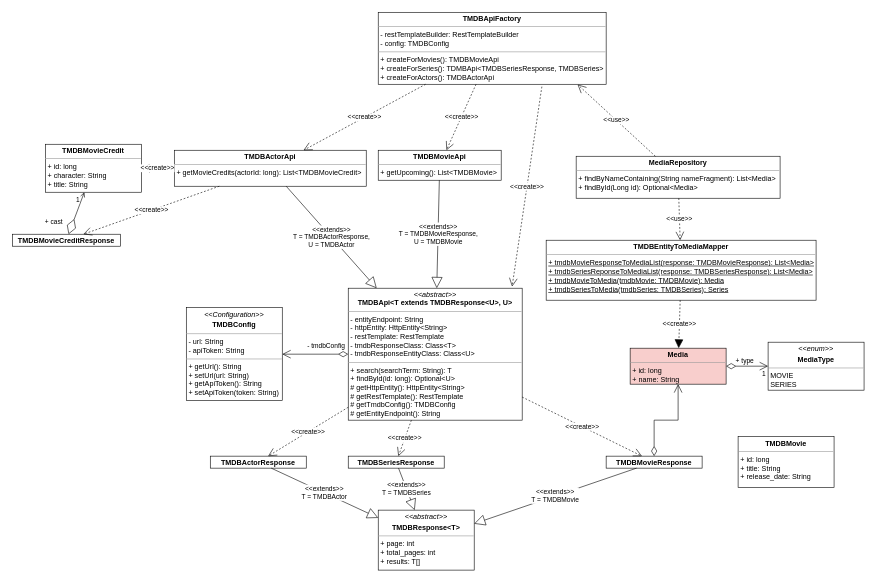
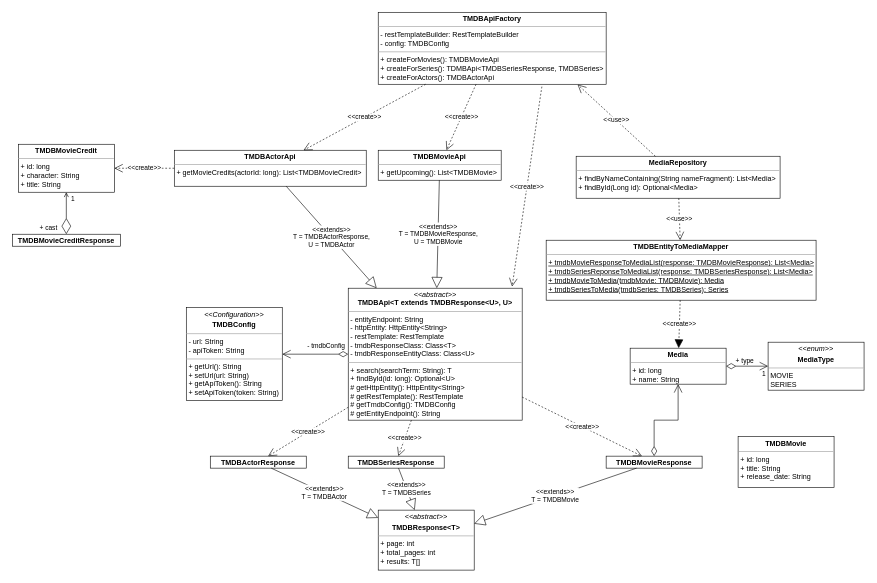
node "TMDBMovieCredit + id: long + character: String + title: String": moved (93, 168) -> (66, 168)
edge "TMDBActorApi + getMovieCredits(actorId: long): List<TMDBMovieCredit>" -> "TMDBMovieCreditResponse": removed, label "<<create>>"
node "Media + id: long + name: String": fillcolor #f8cecc -> #ffffff
